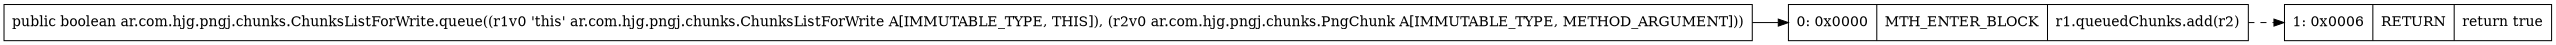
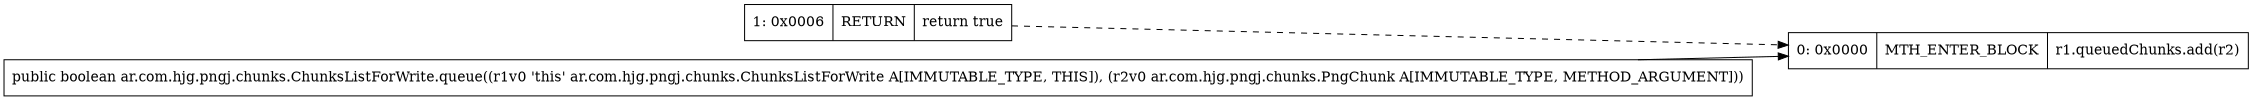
edge "0: 0x0000" -> "1: 0x0006": reversed
